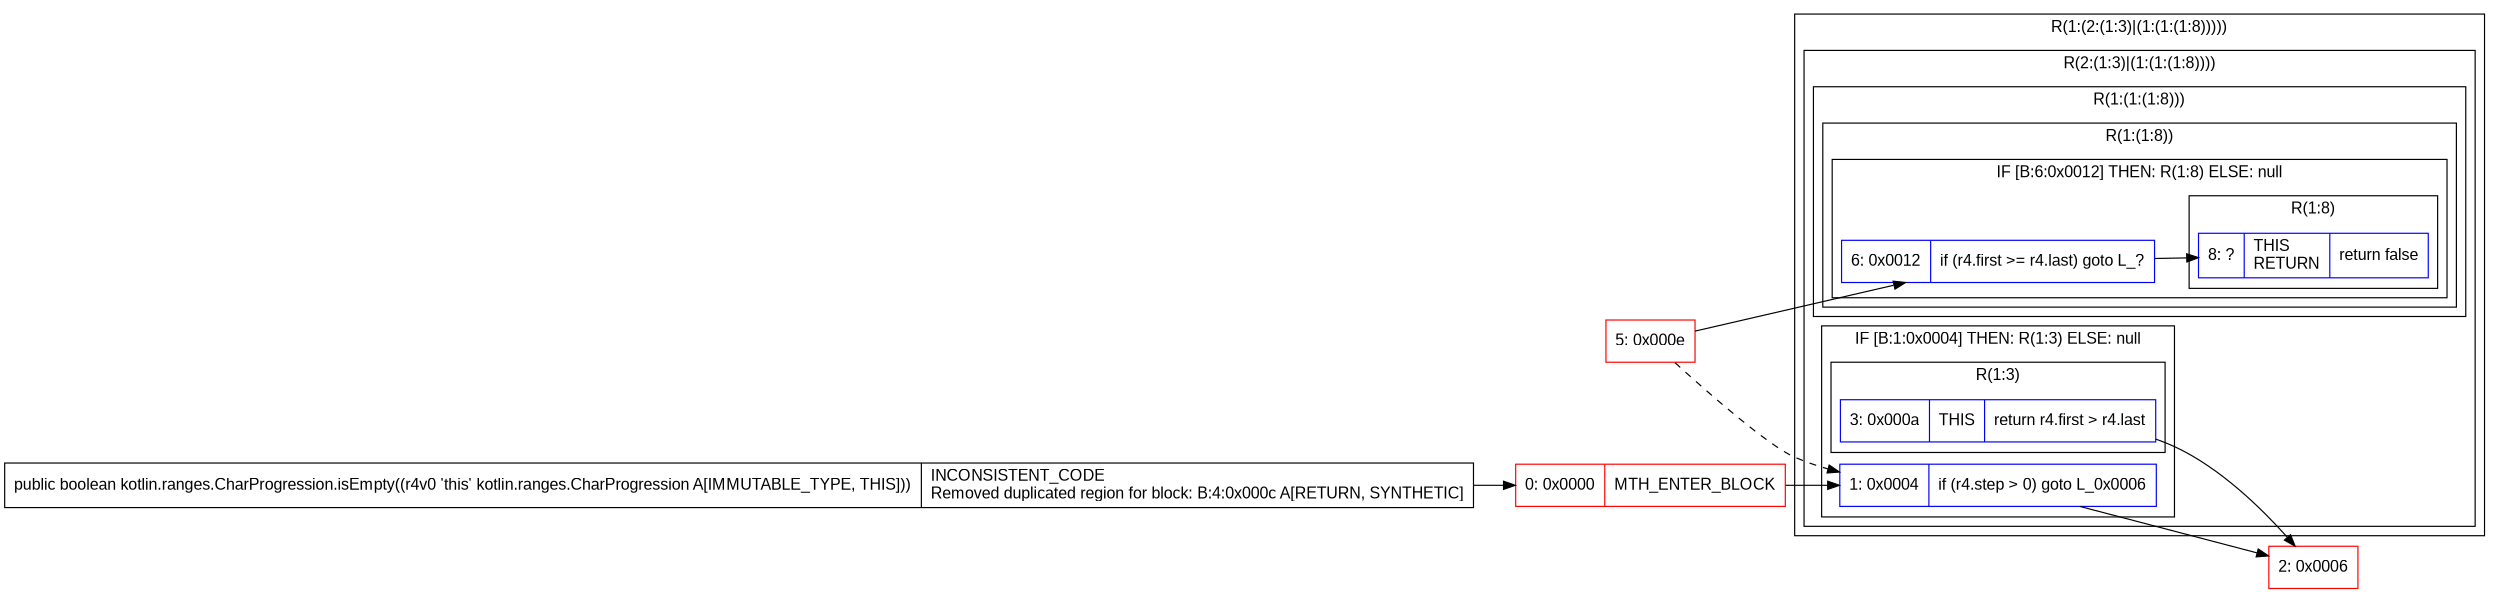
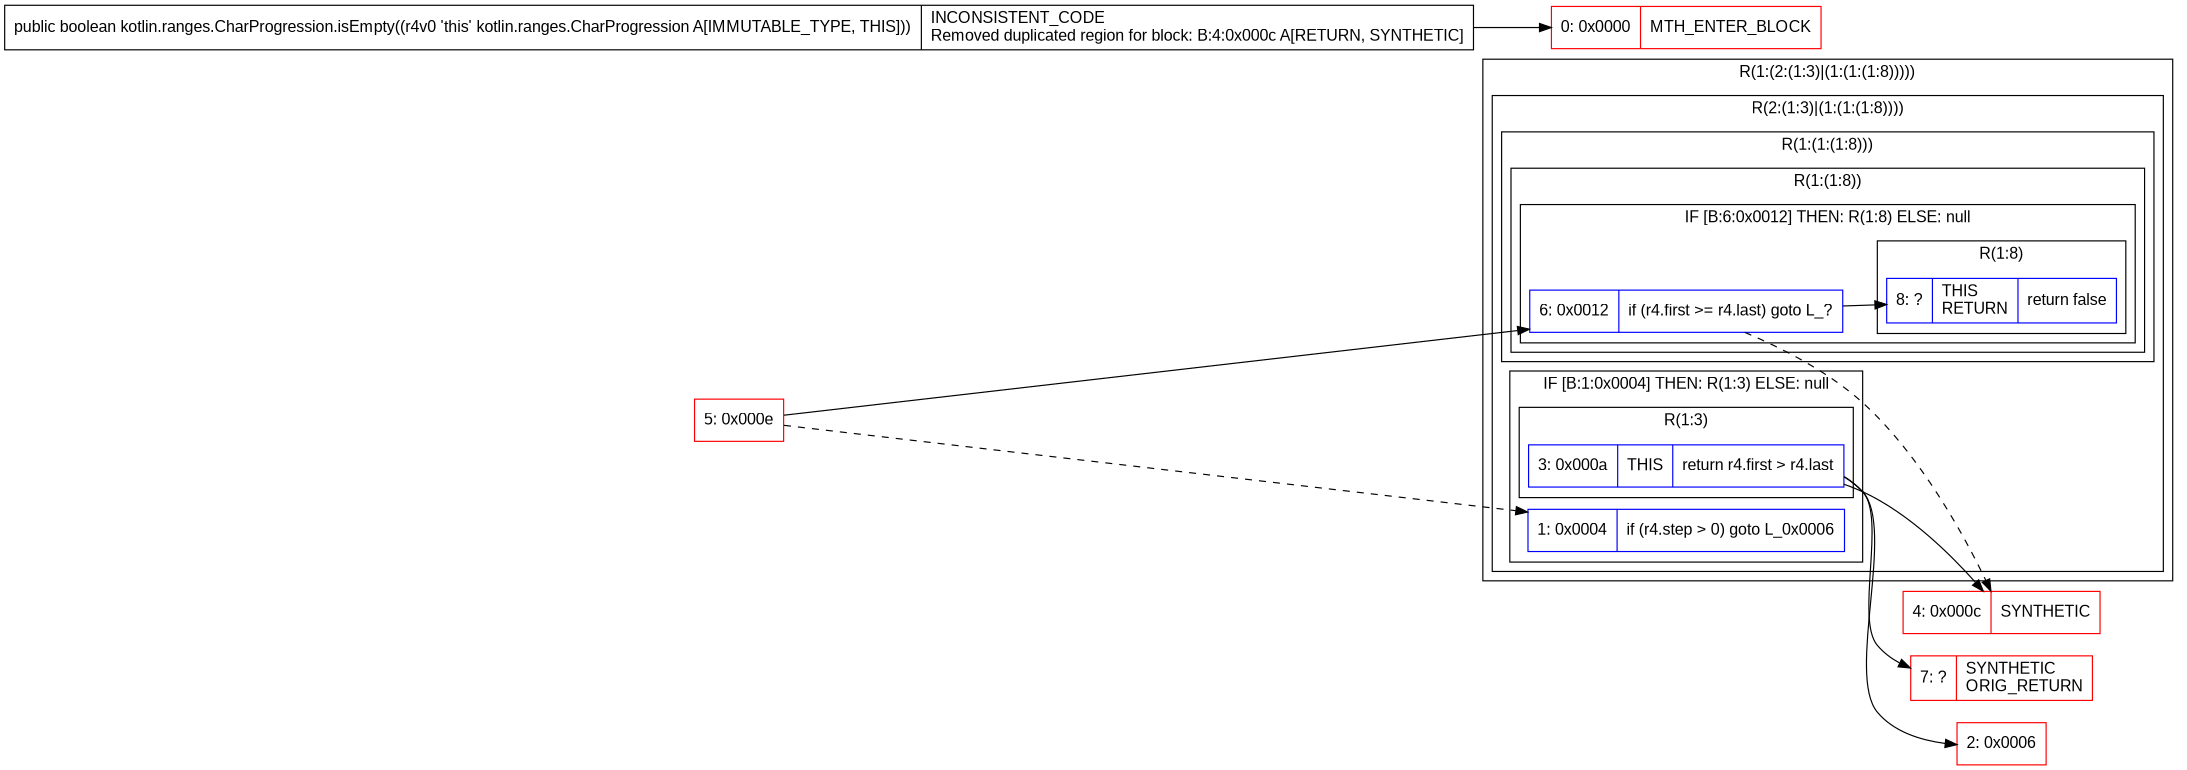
edge "0: 0x0000" -> "1: 0x0004": removed
edge "1: 0x0004" -> "2: 0x0006": removed
node "4: 0x000c": added
node "7: ?": added
